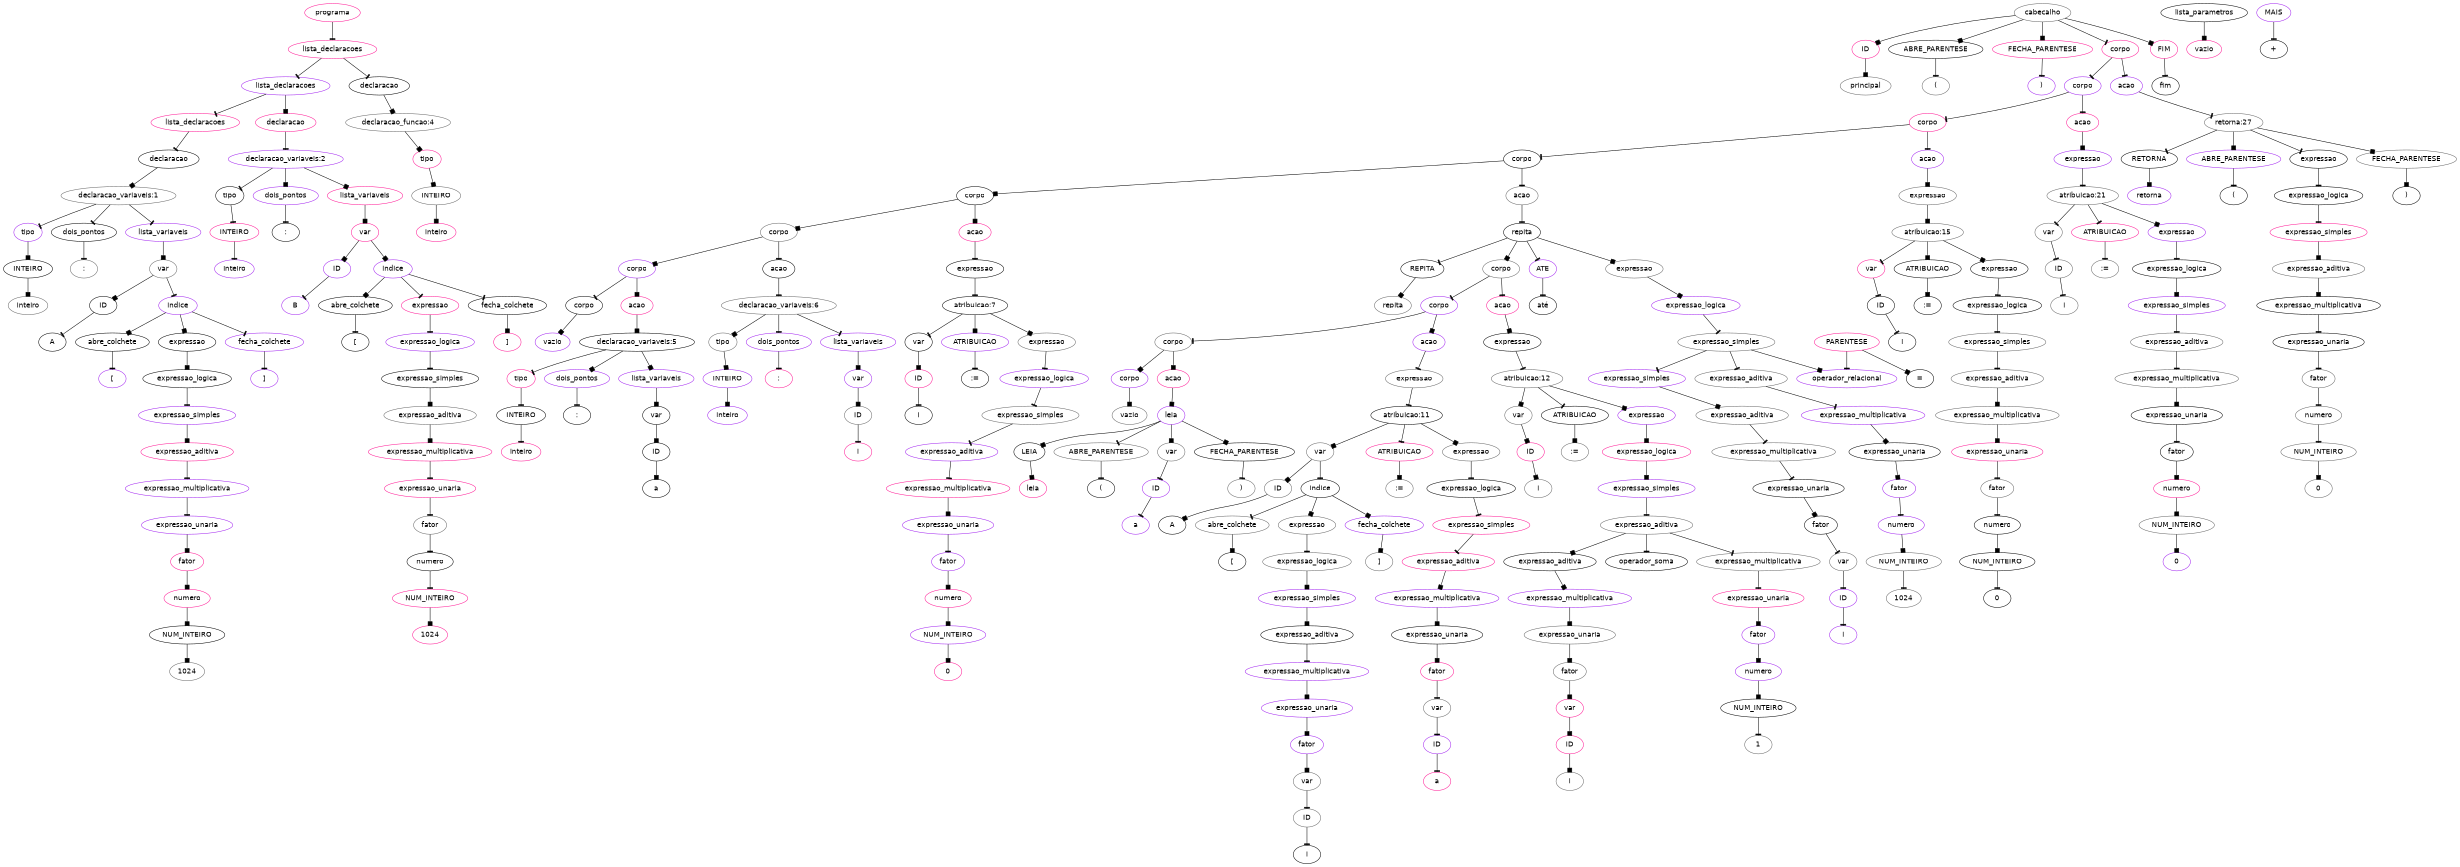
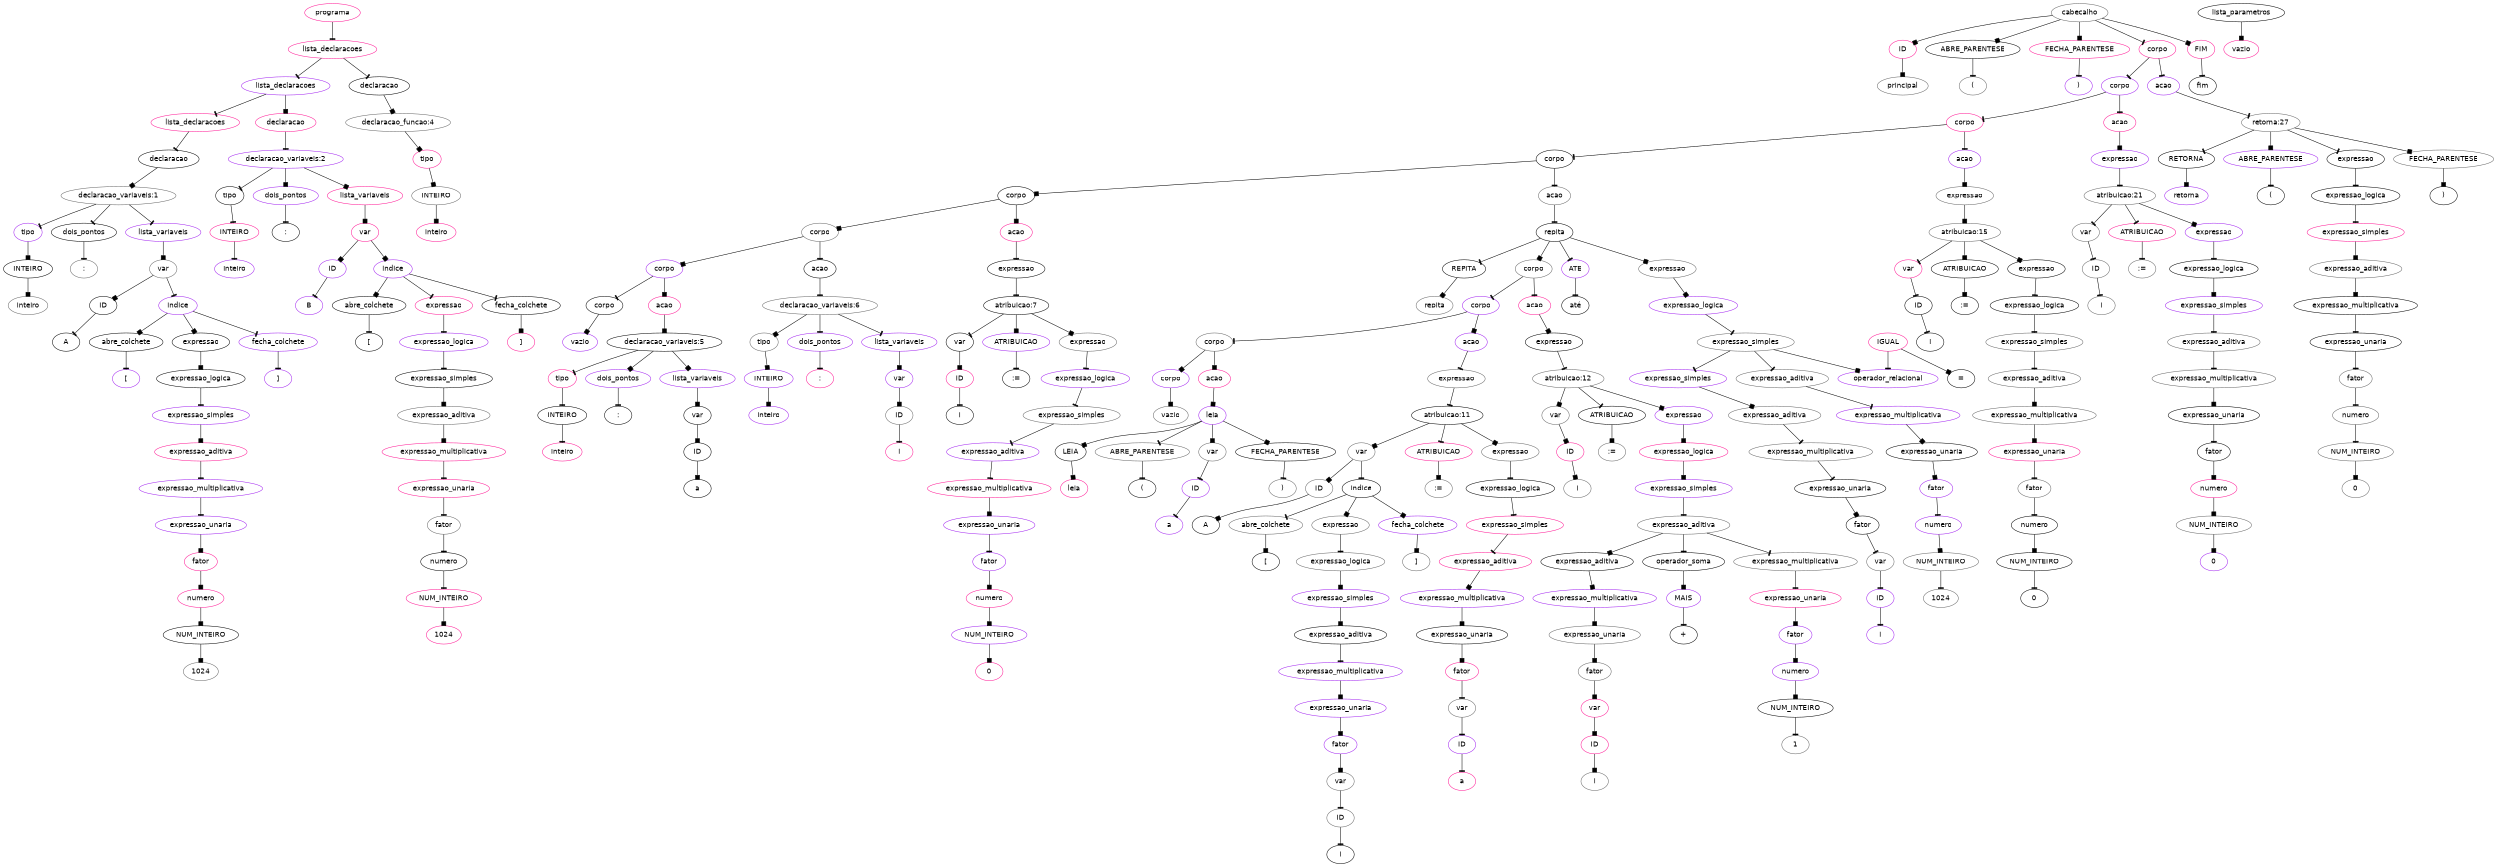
node "PARENTESE": label "PARENTESE" -> "IGUAL"
edge "operador_soma" -> "MAIS": added
